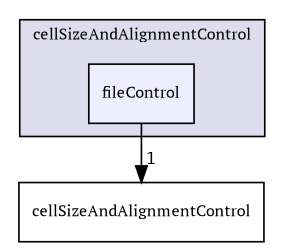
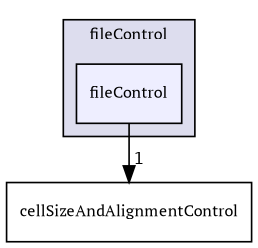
cluster "cellSizeAndAlignmentControl": label "cellSizeAndAlignmentControl" -> "fileControl"
